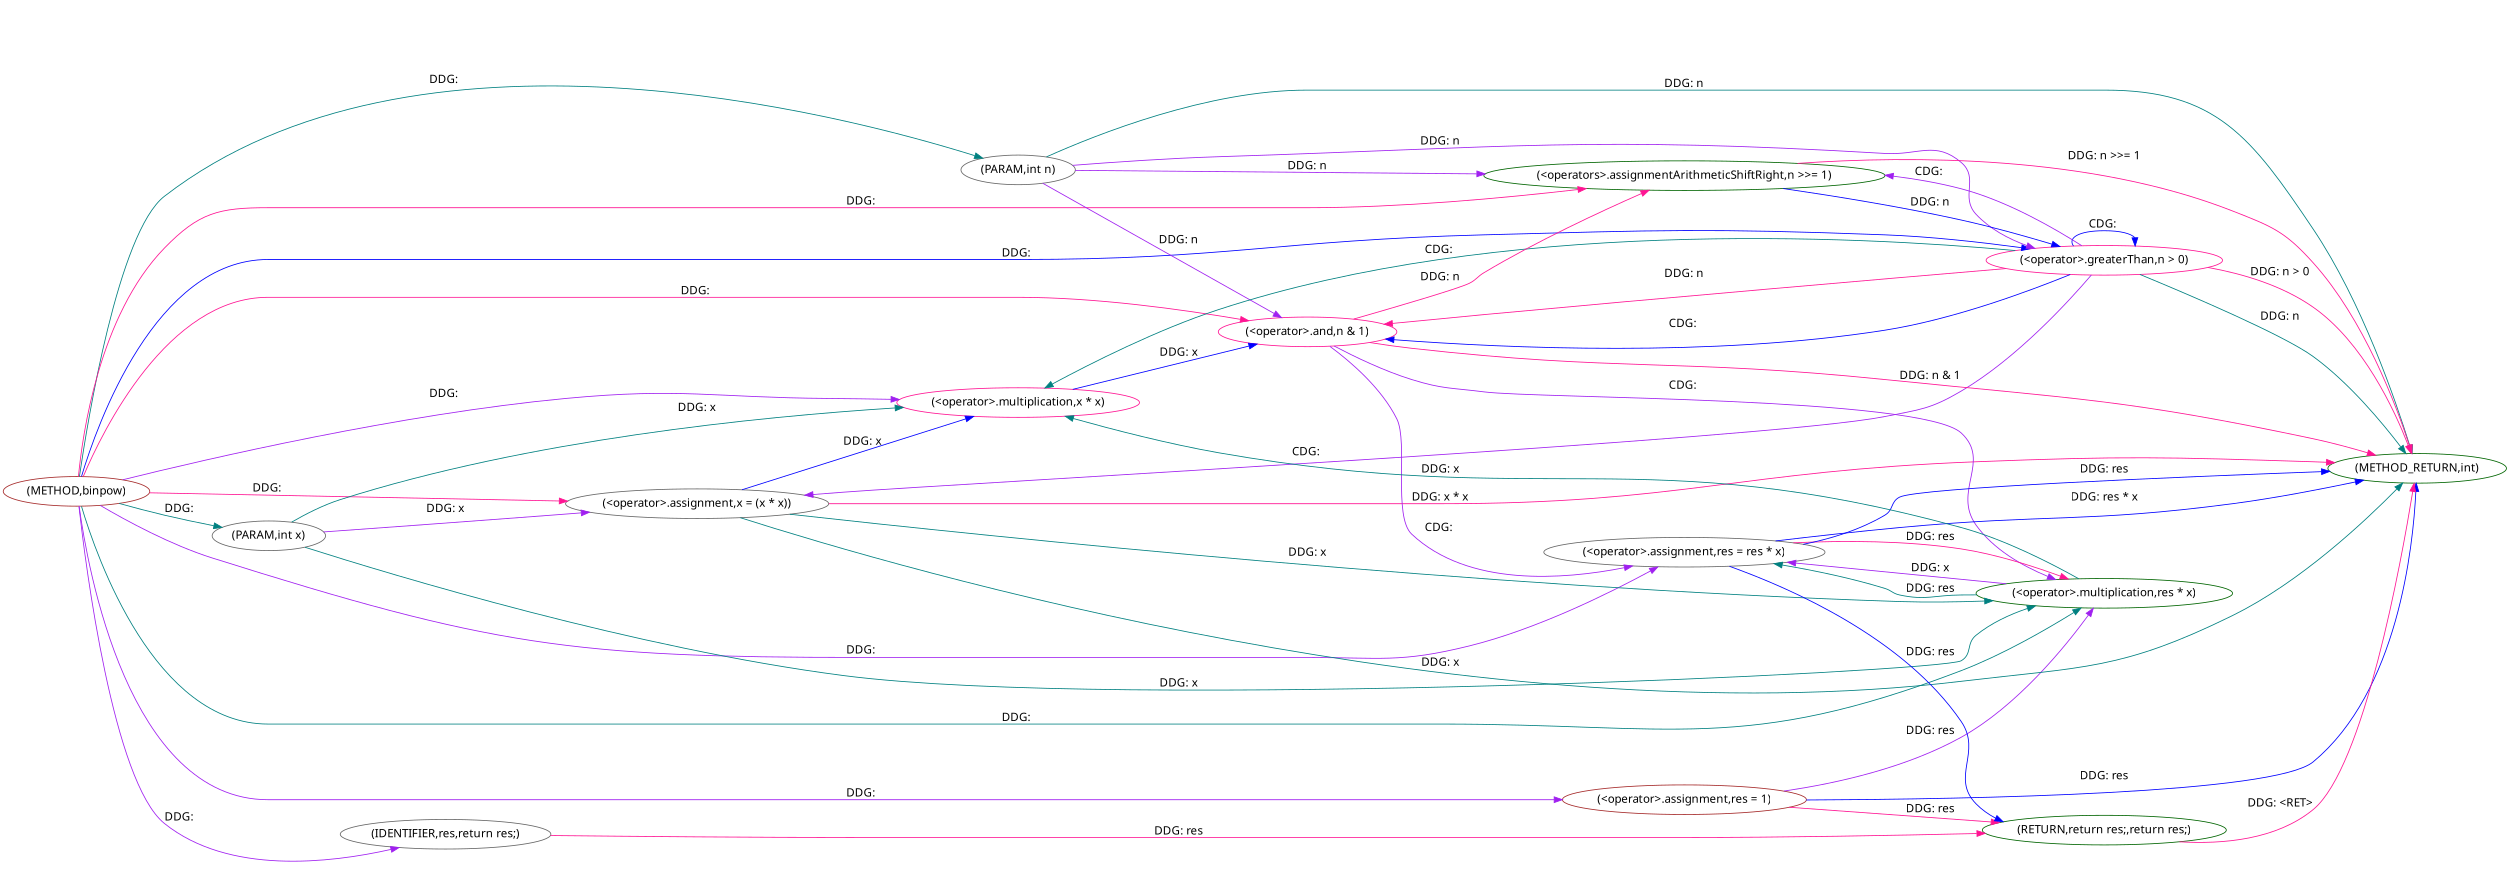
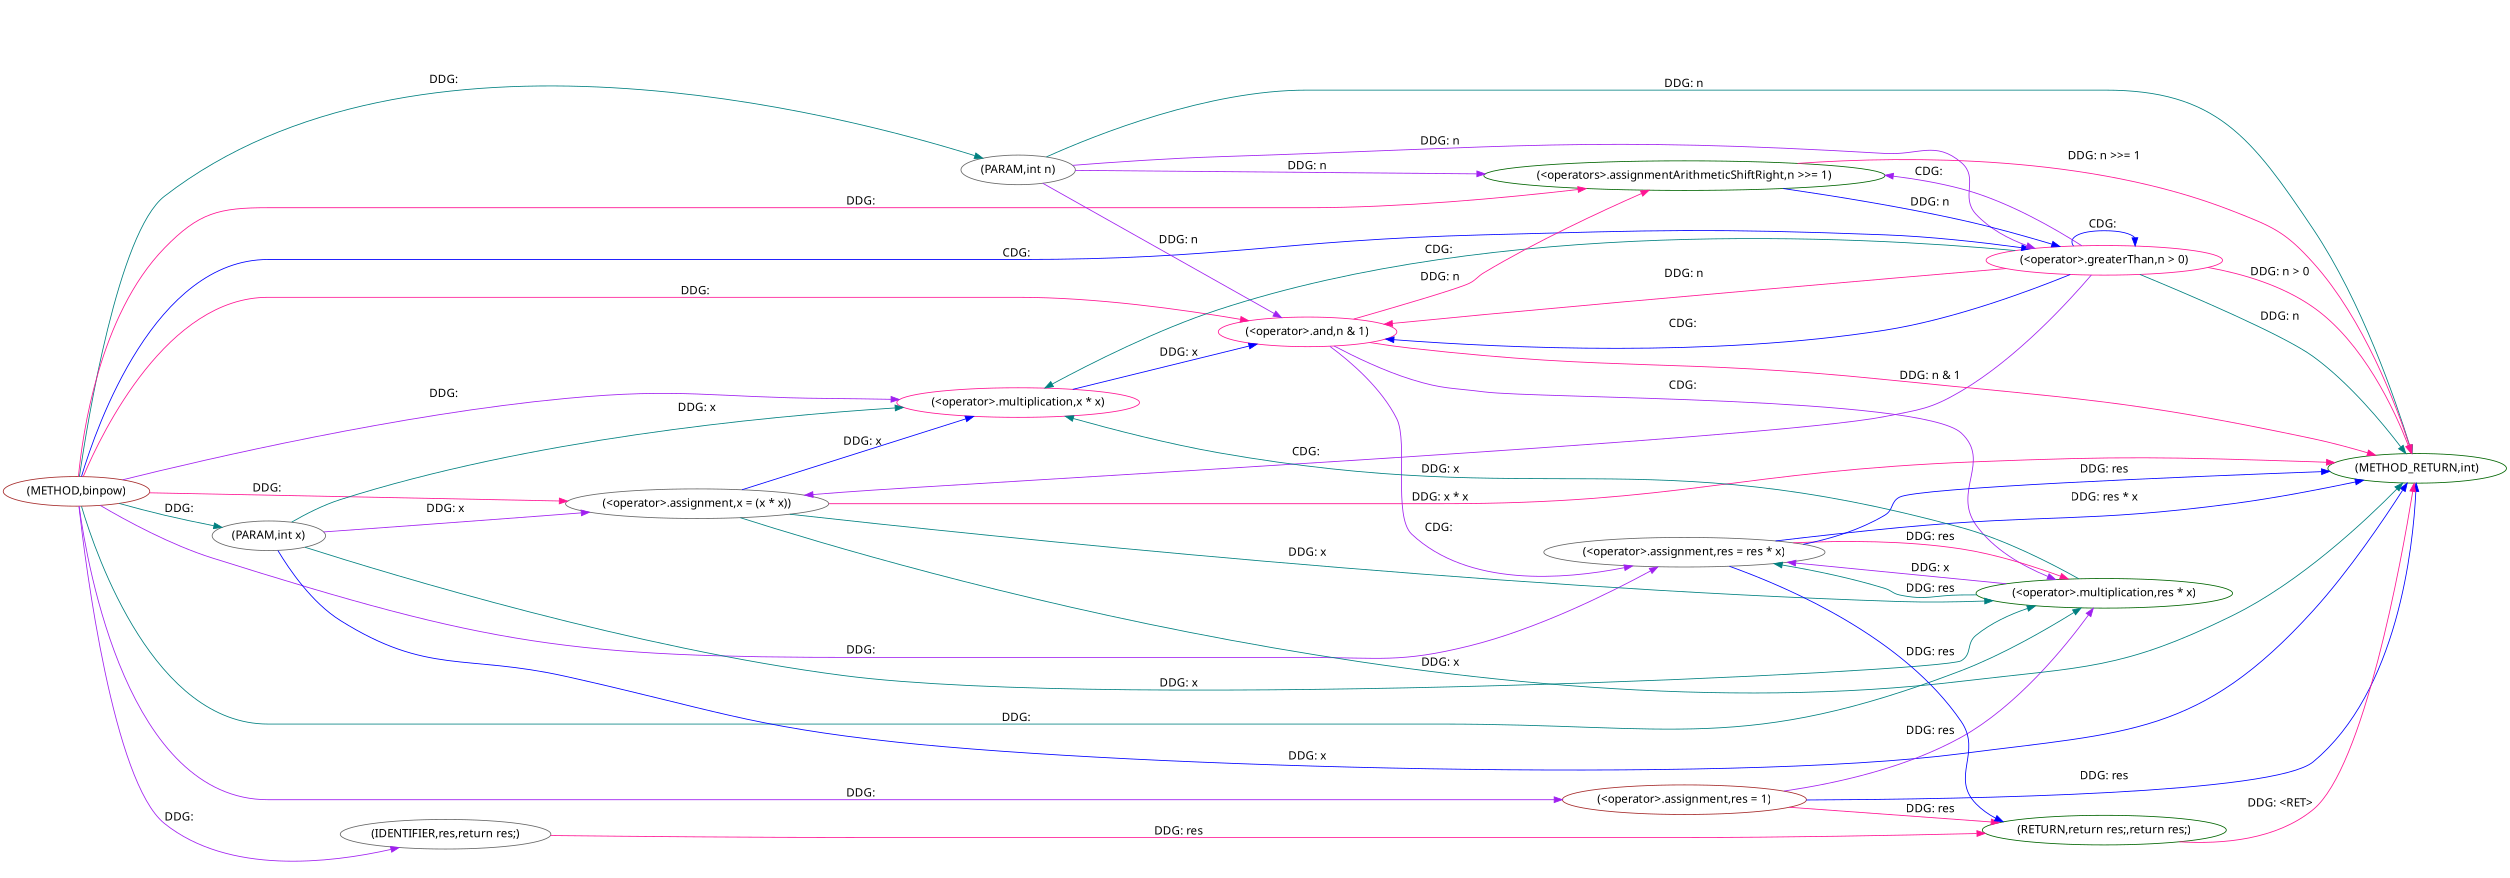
edge "(METHOD,binpow)" -> "(<operator>.greaterThan,n > 0)": label "DDG: " -> "CDG: "
edge "(PARAM,int x)" -> "(METHOD_RETURN,int)": added, label "DDG: x"
